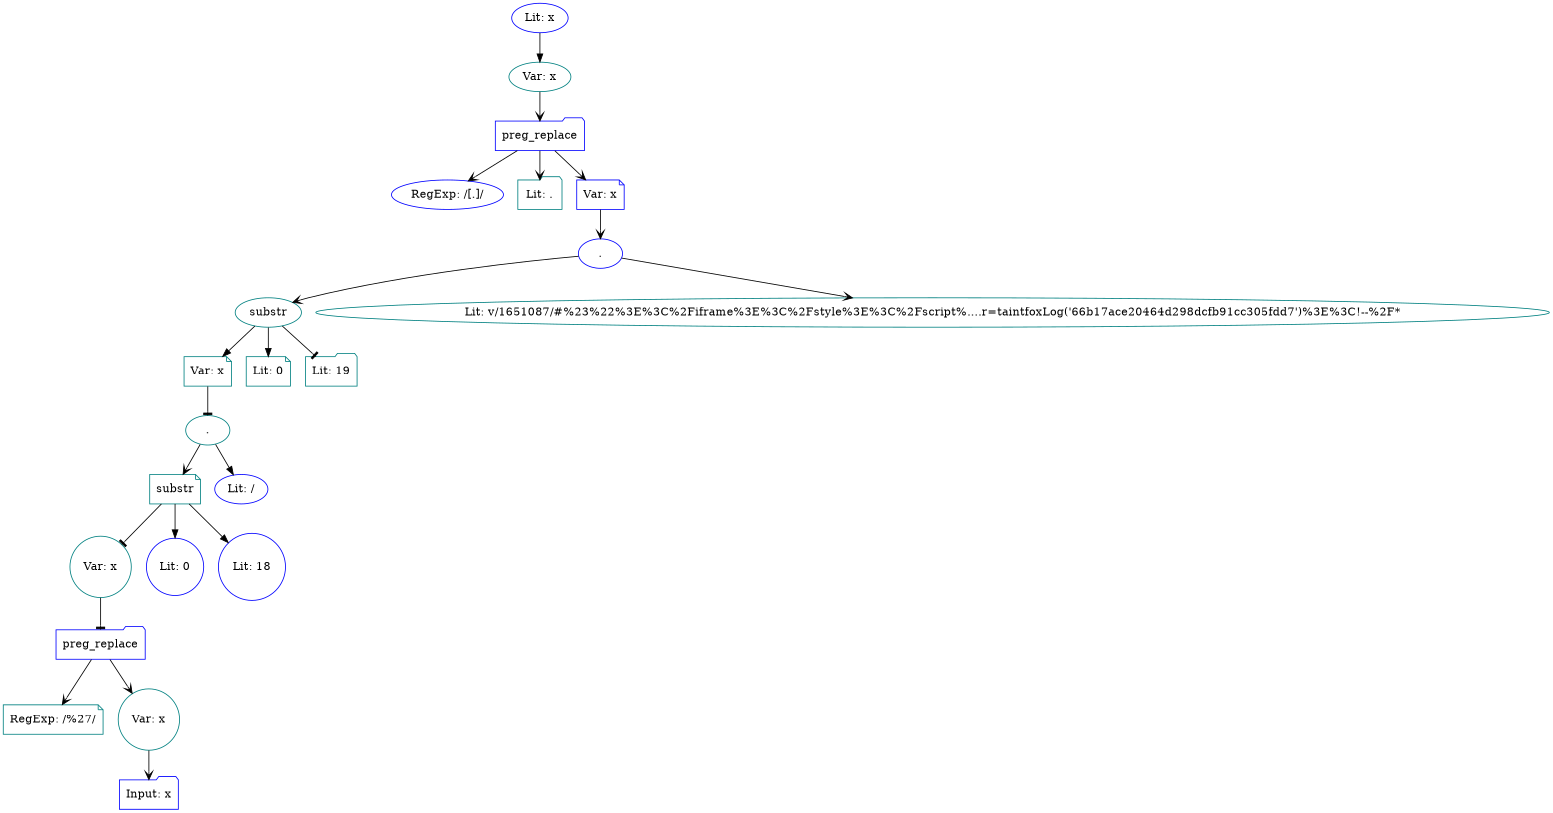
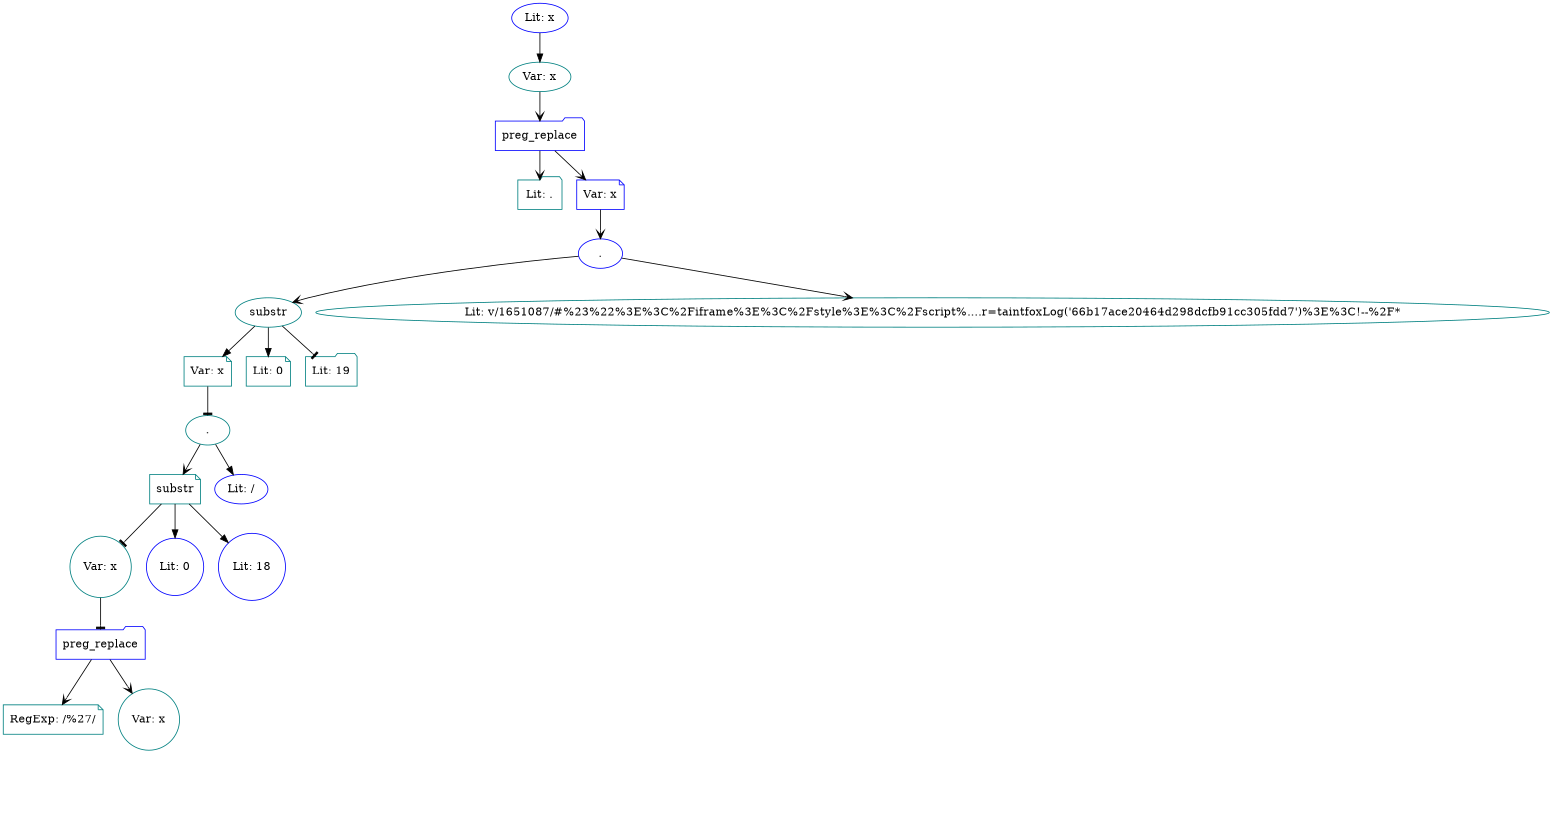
node "RegExp: /[.]/": removed
node "Input: x": removed
